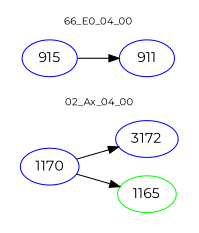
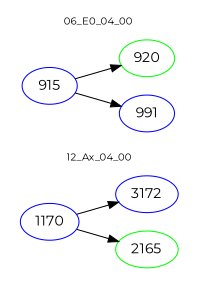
cluster "66_E0_04_00": label "66_E0_04_00" -> "06_E0_04_00"
node "920": added
node "911": label "911" -> "991"
cluster "02_Ax_04_00": label "02_Ax_04_00" -> "12_Ax_04_00"
node "1165": label "1165" -> "2165"
